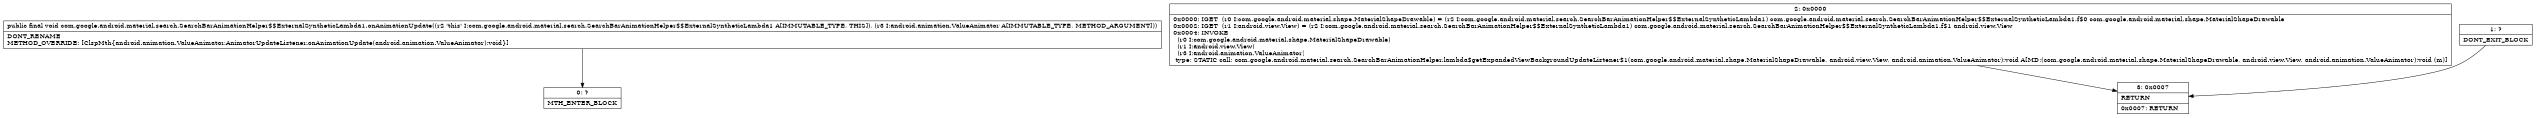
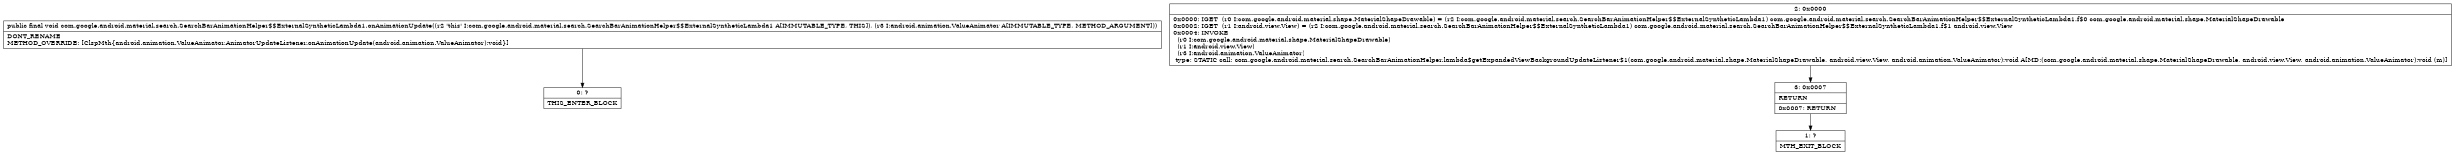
node "1: ?": text "DONT_EXIT_BLOCK" -> "MTH_EXIT_BLOCK"
edge "1: ?" -> "3: 0x0007": reversed
node "0: ?": text "MTH_ENTER_BLOCK" -> "THIS_ENTER_BLOCK"
